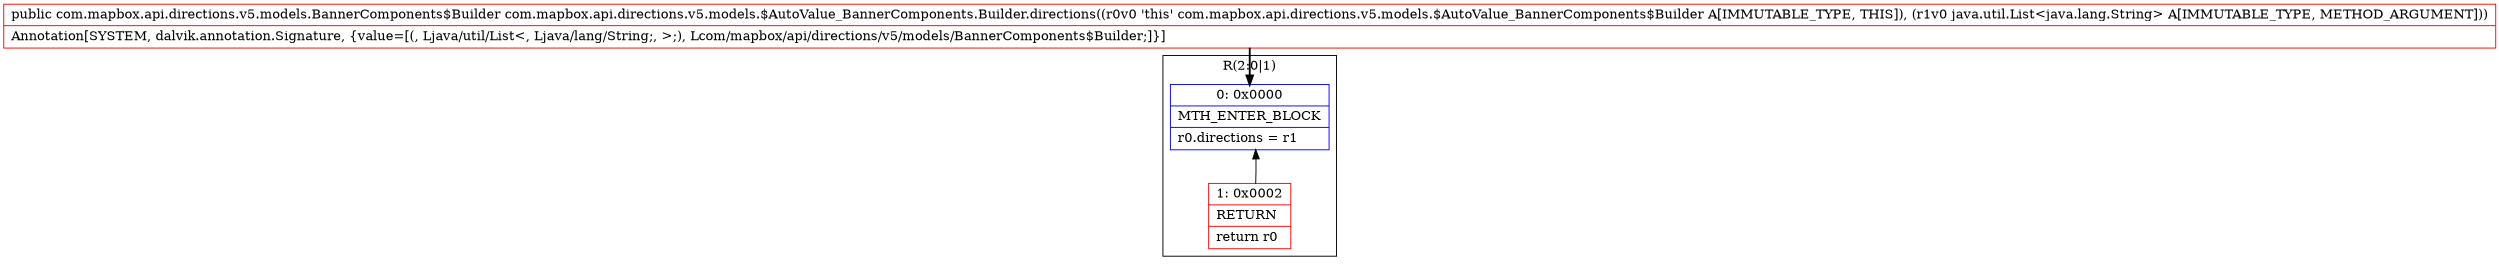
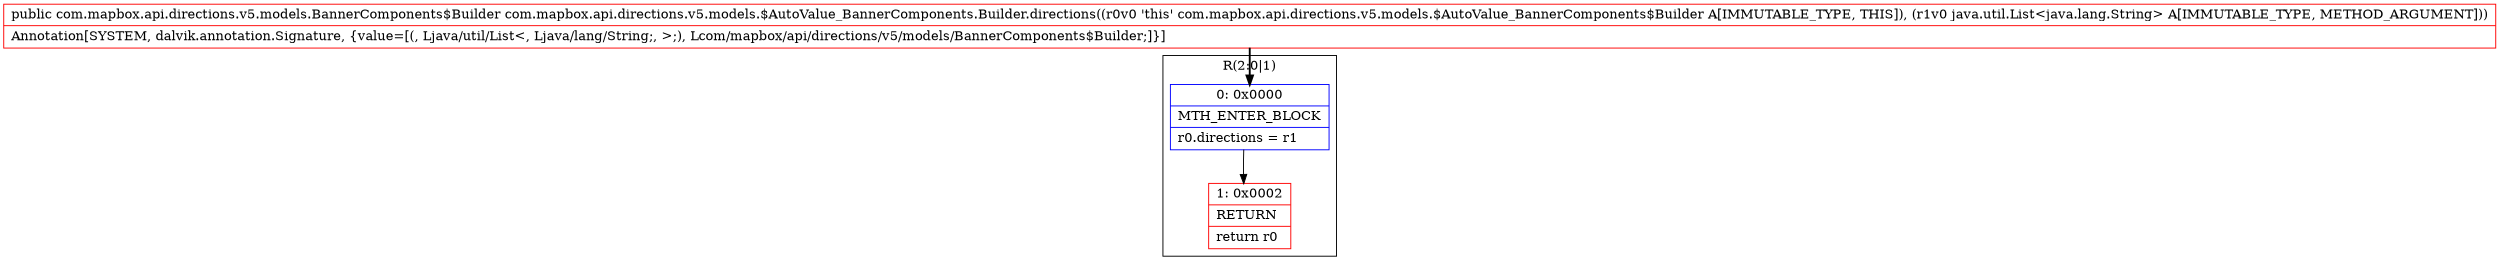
edge "1: 0x0002" -> "0: 0x0000": reversed
